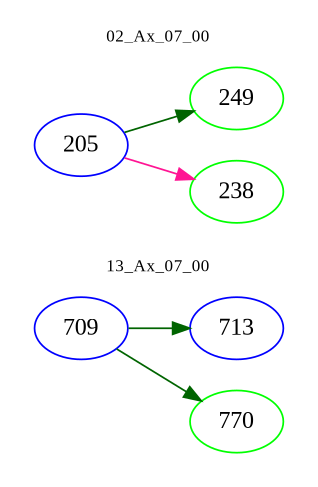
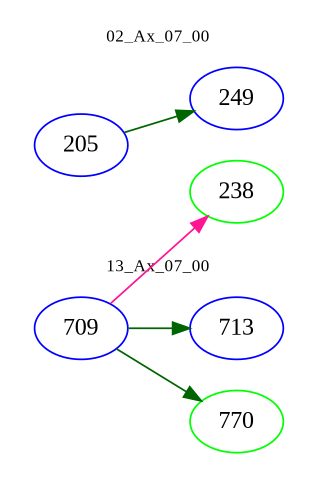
node "249": color green -> blue
edge "205" -> "238": now "709" -> "238"
